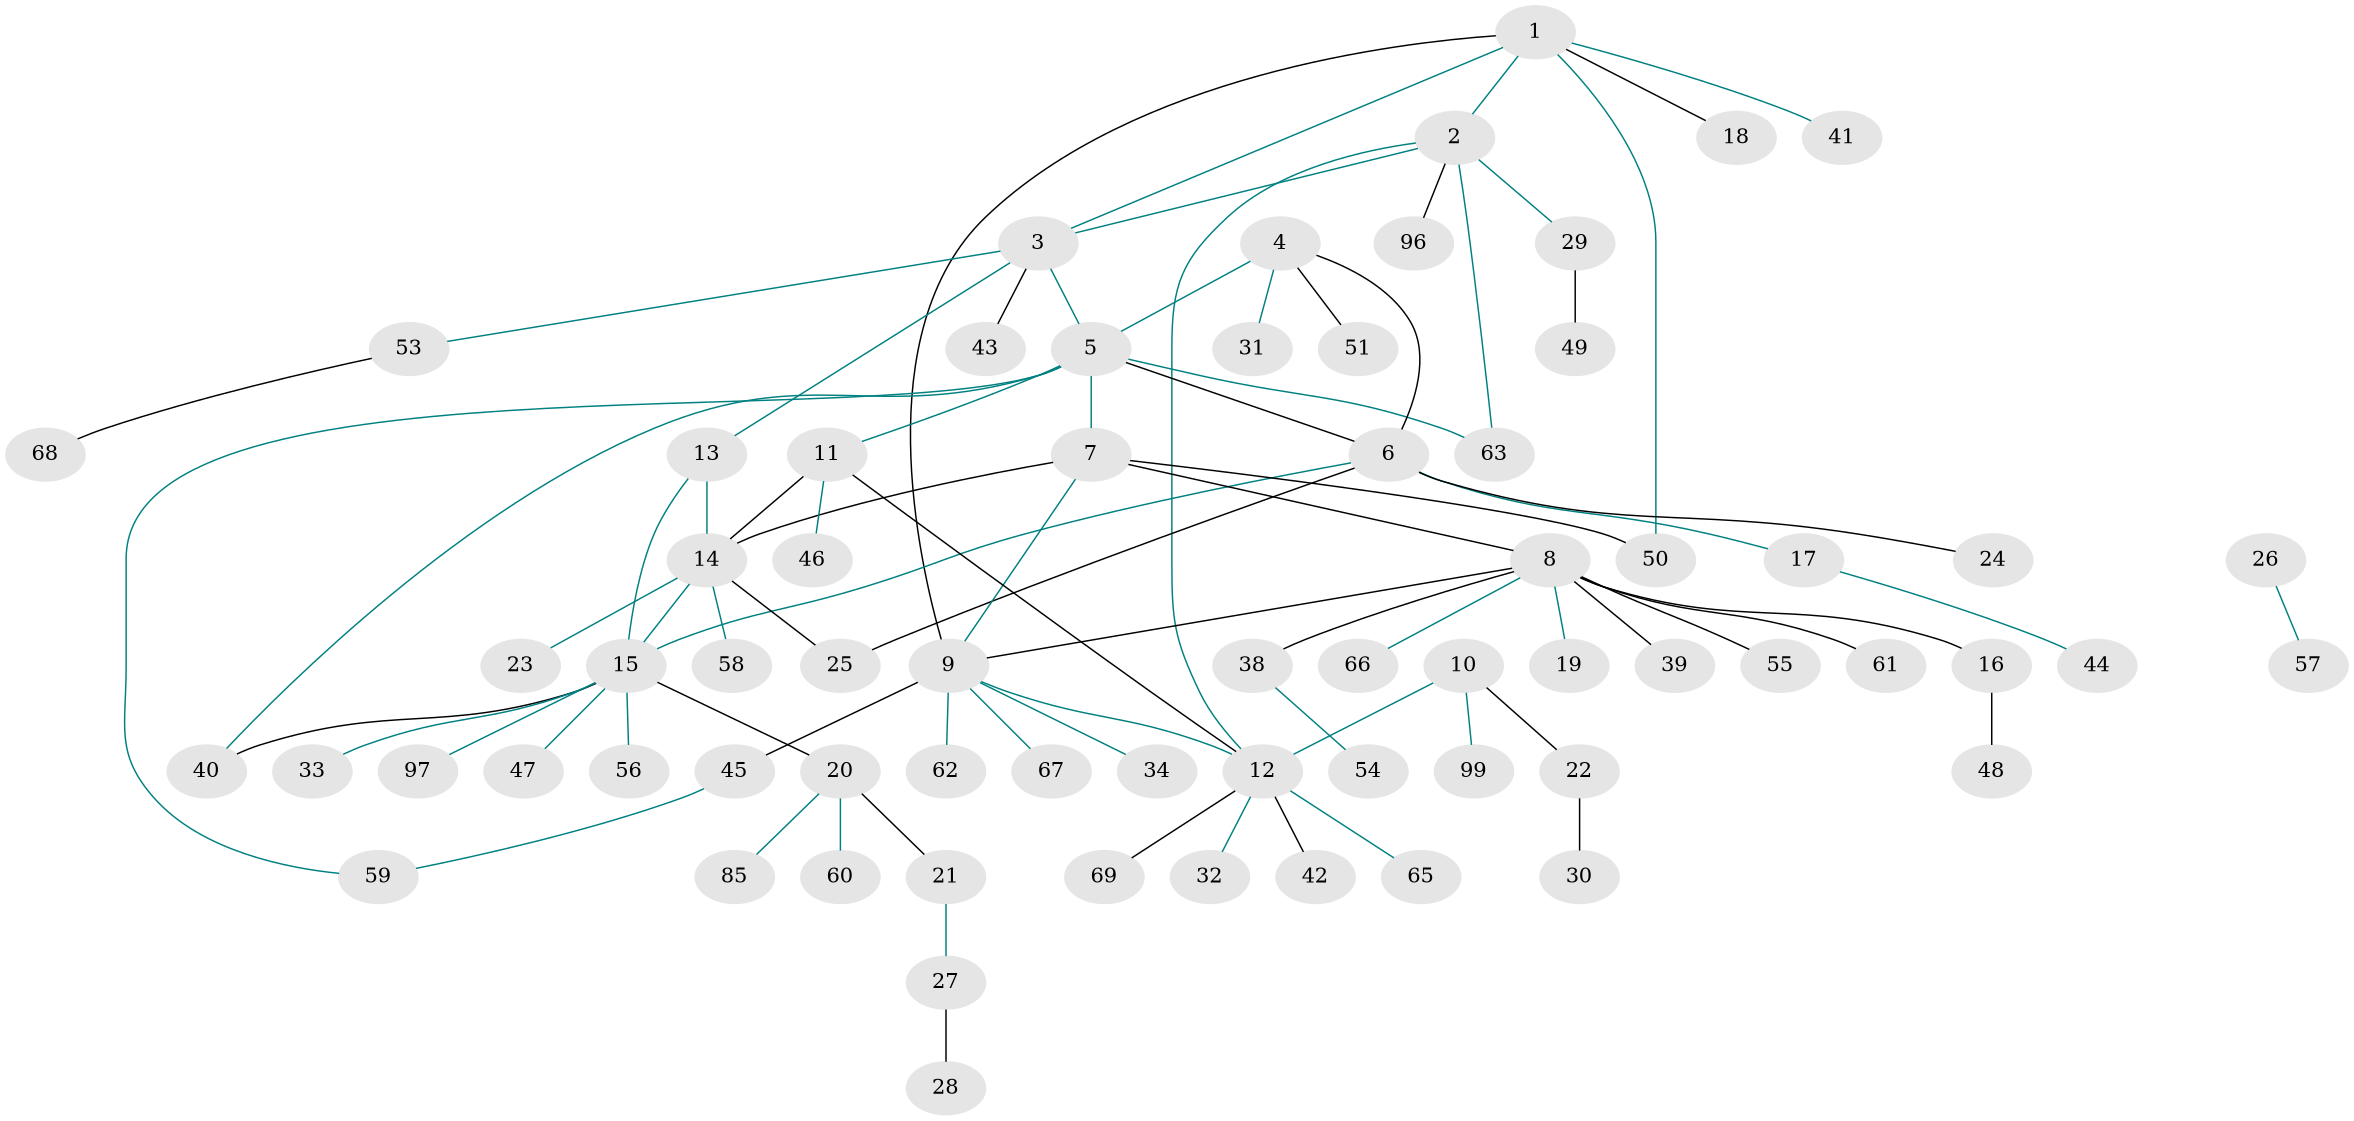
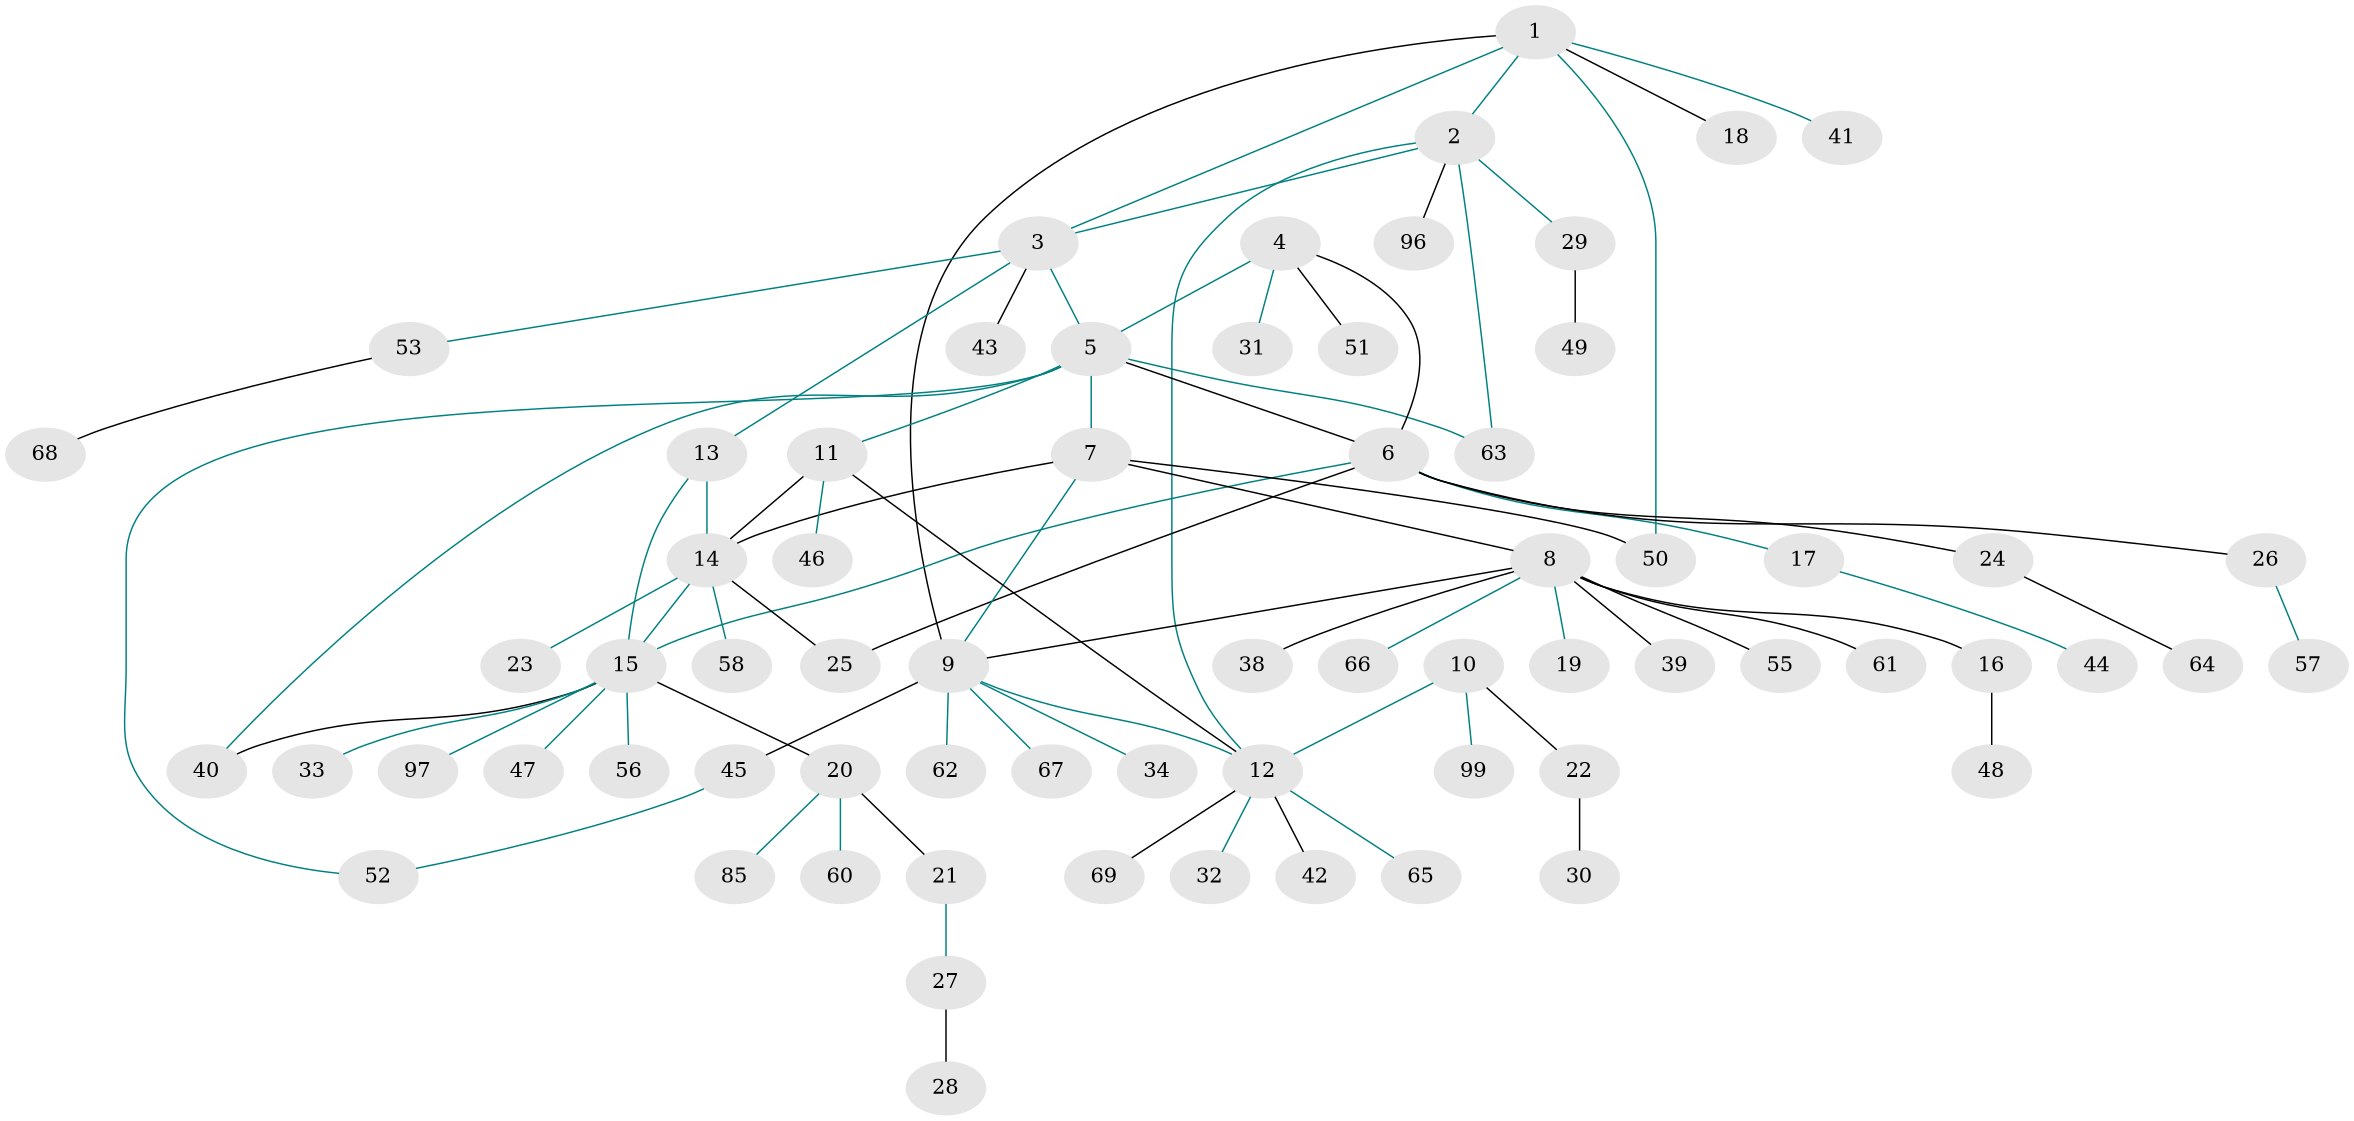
edge "6" -- "26": added
node "64": added
node "54": removed
node "59": label "59" -> "52"
